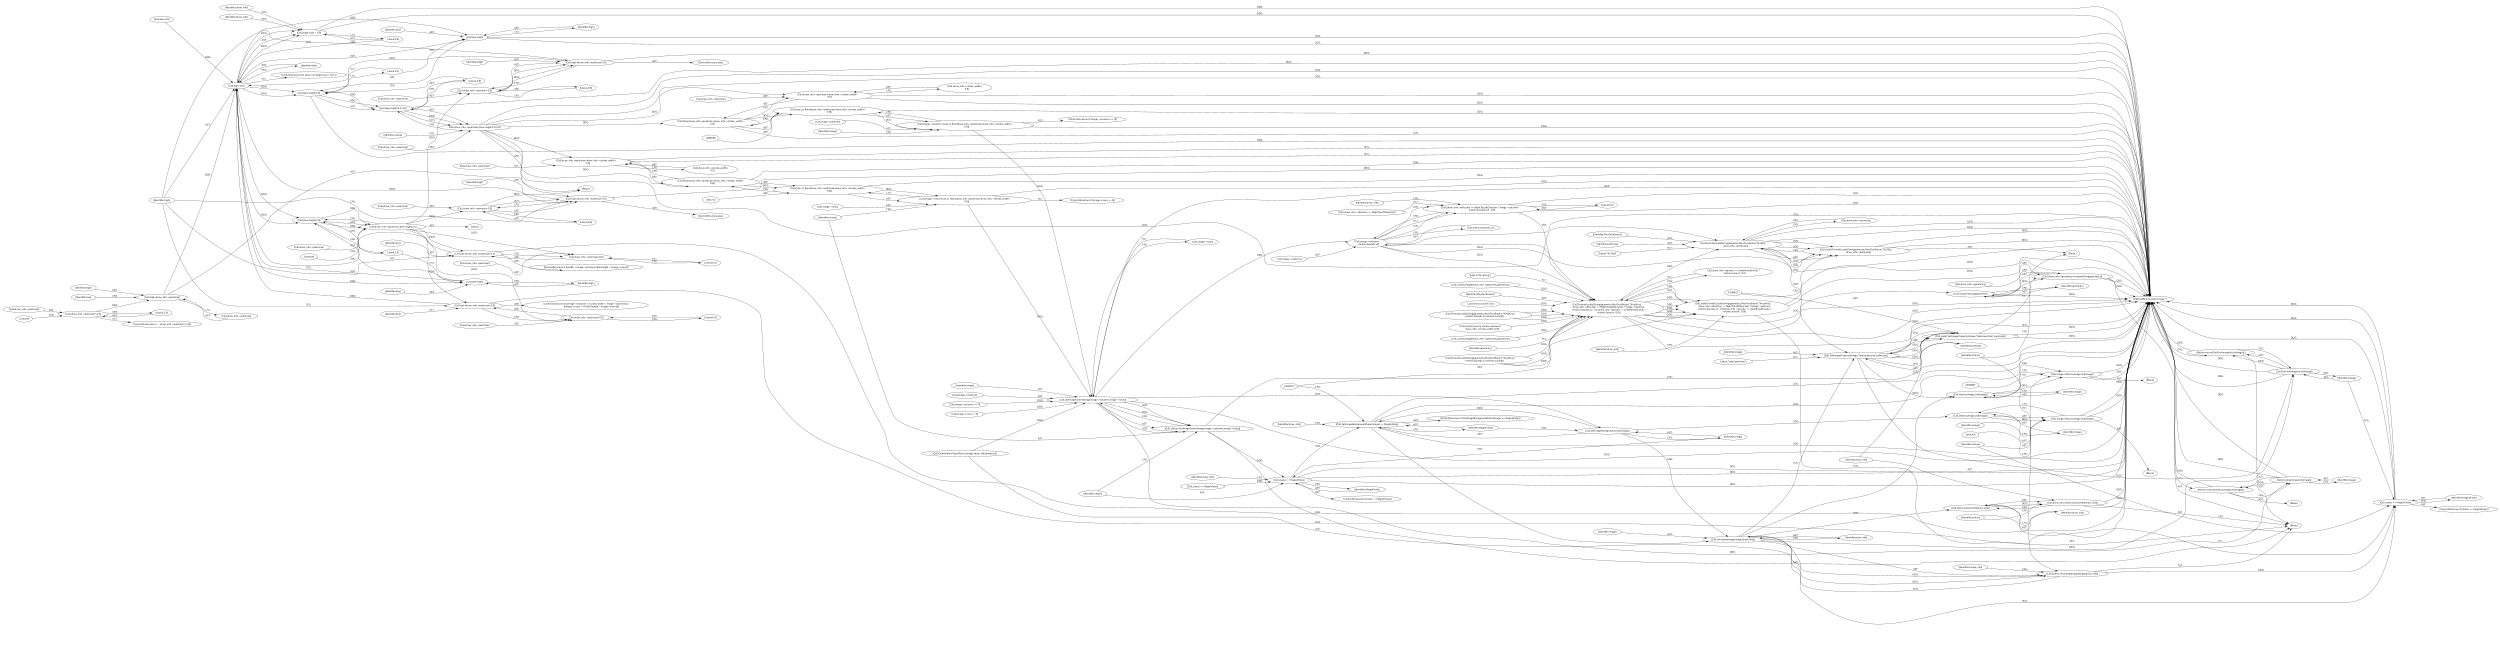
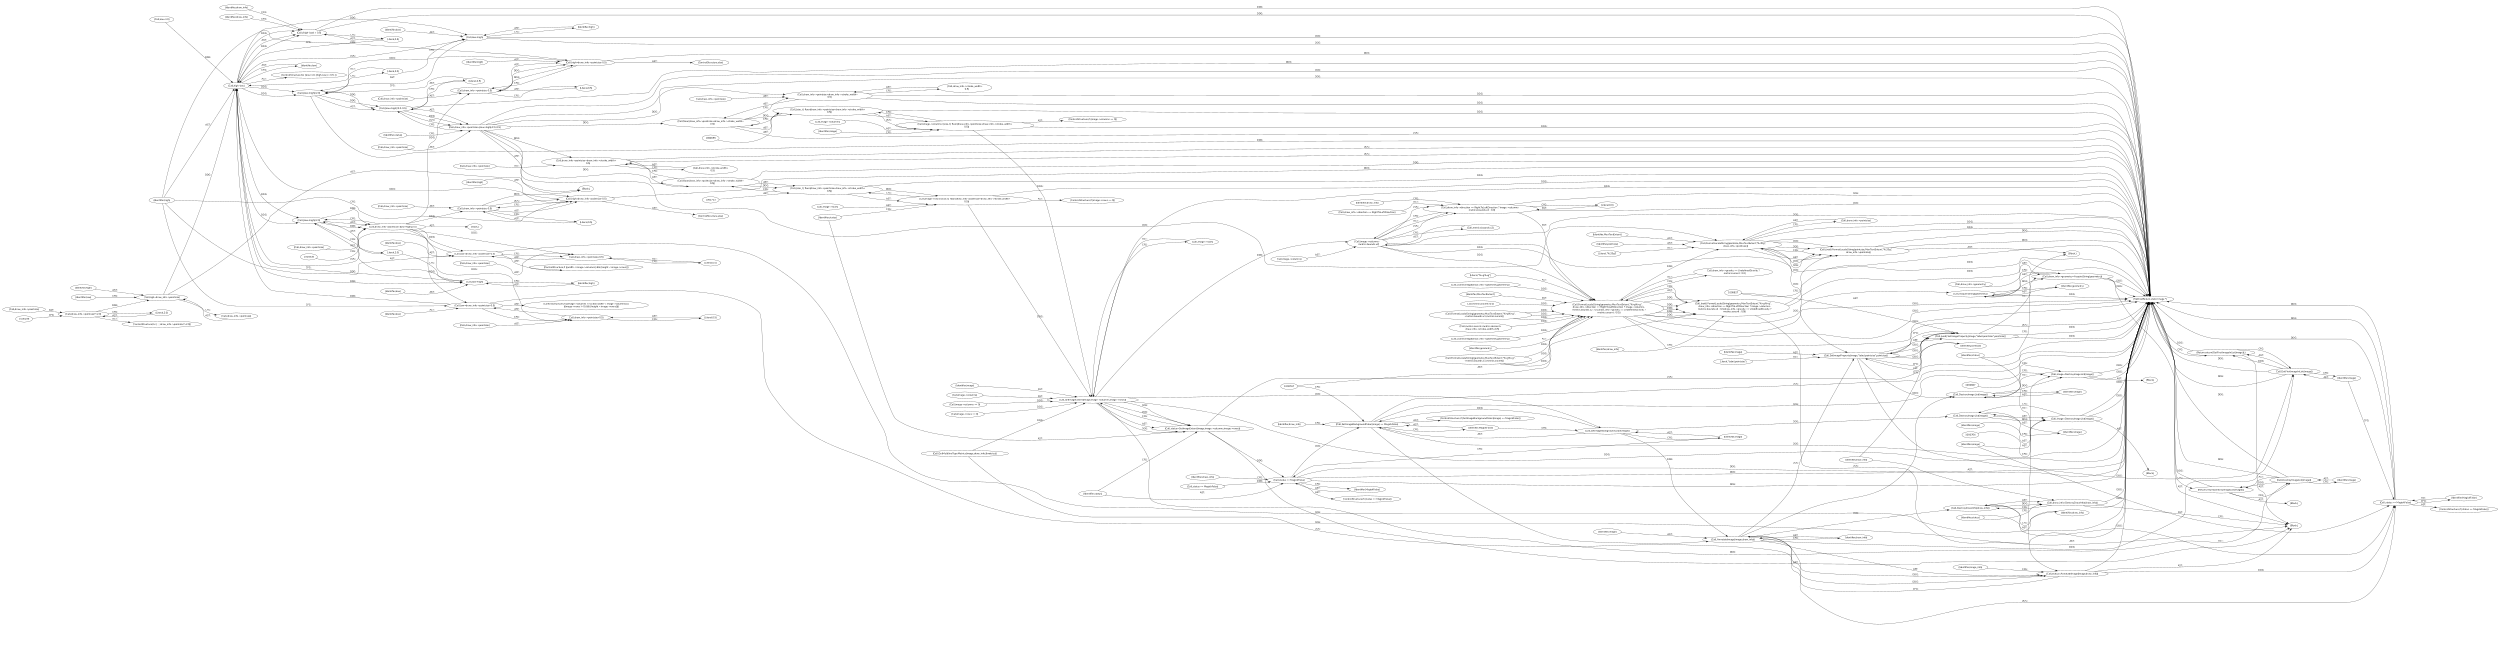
edge "(Call,status=AnnotateImage(image,draw_info))" -> "(MethodReturn,static Image *)": added, label "DDG:"
